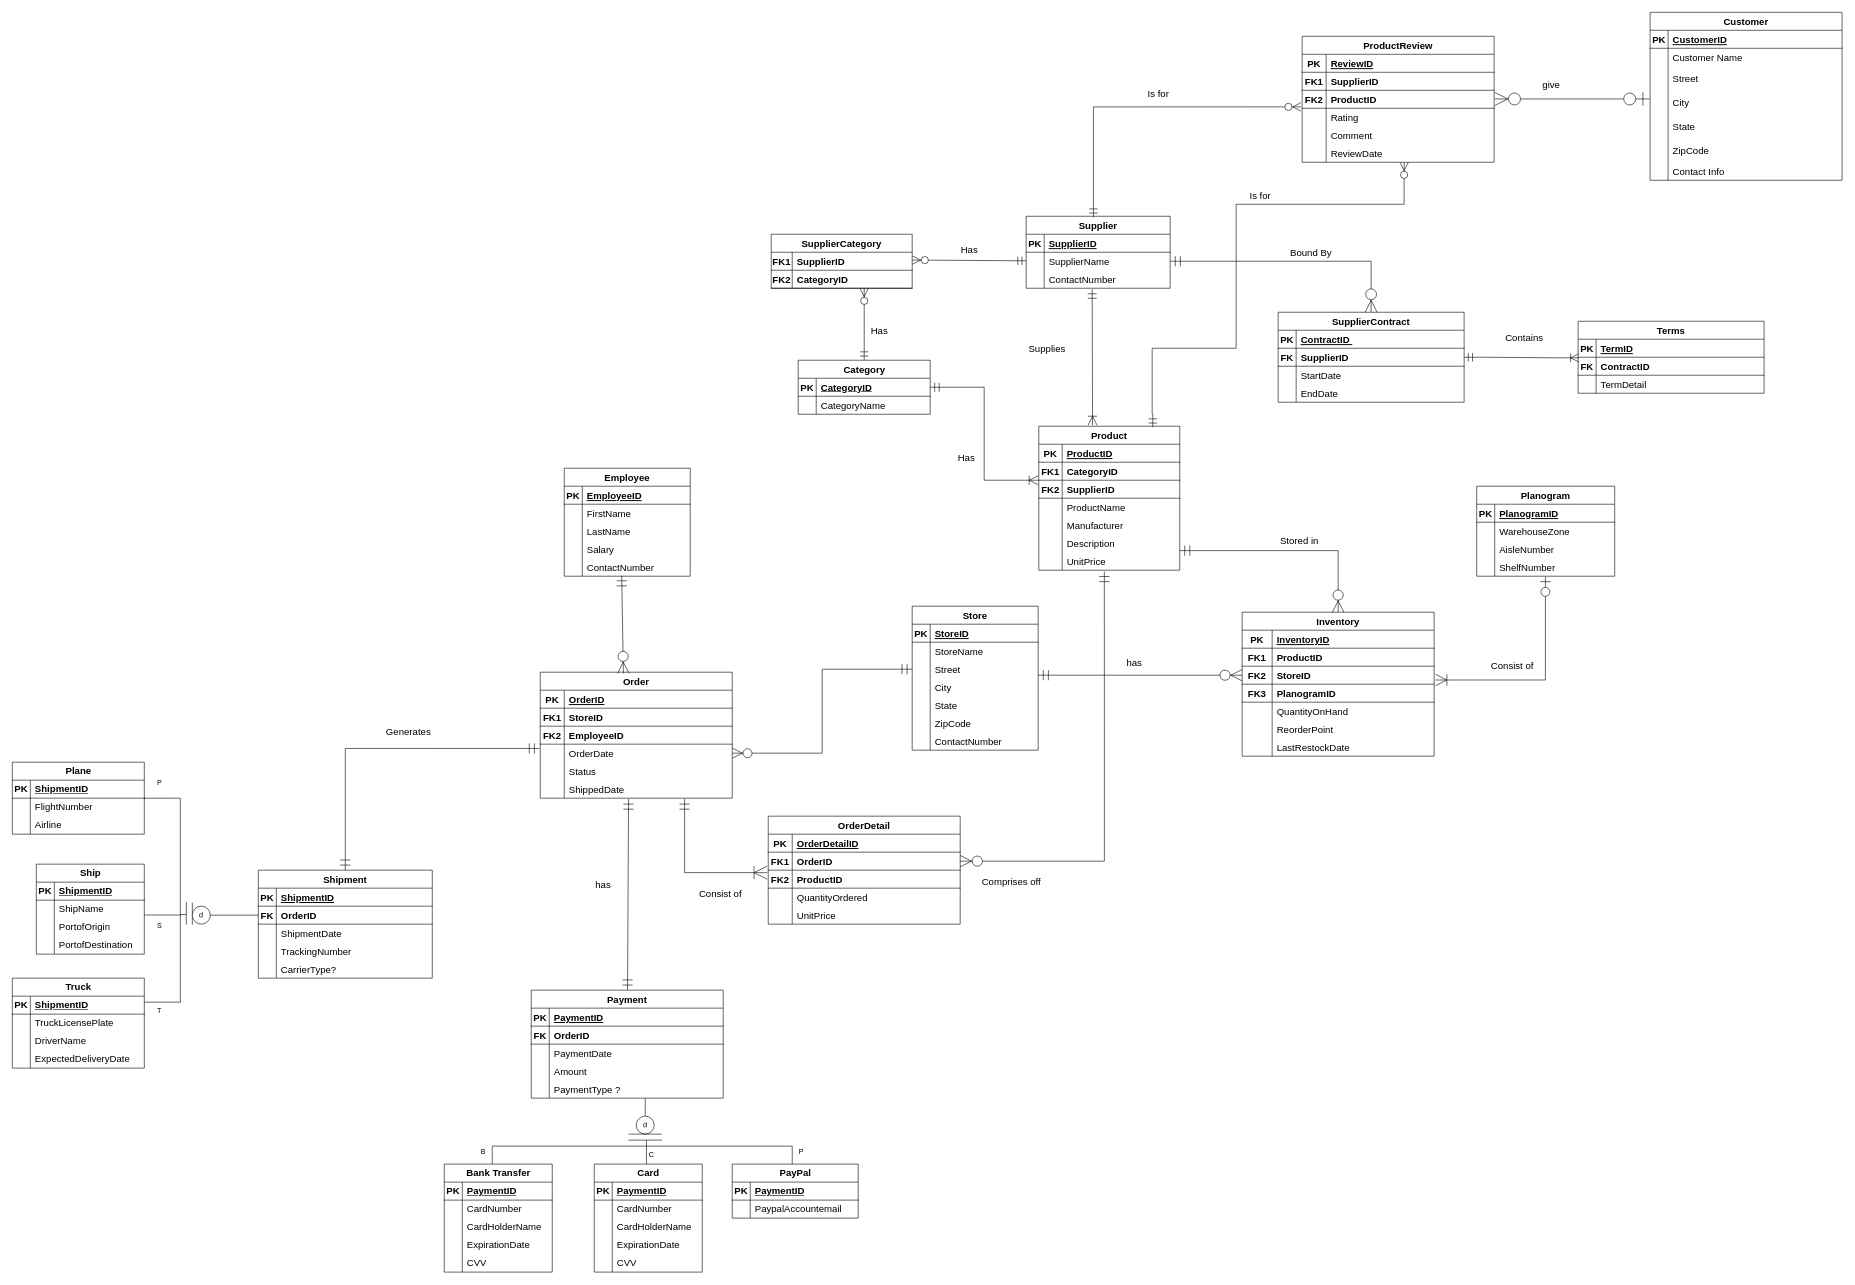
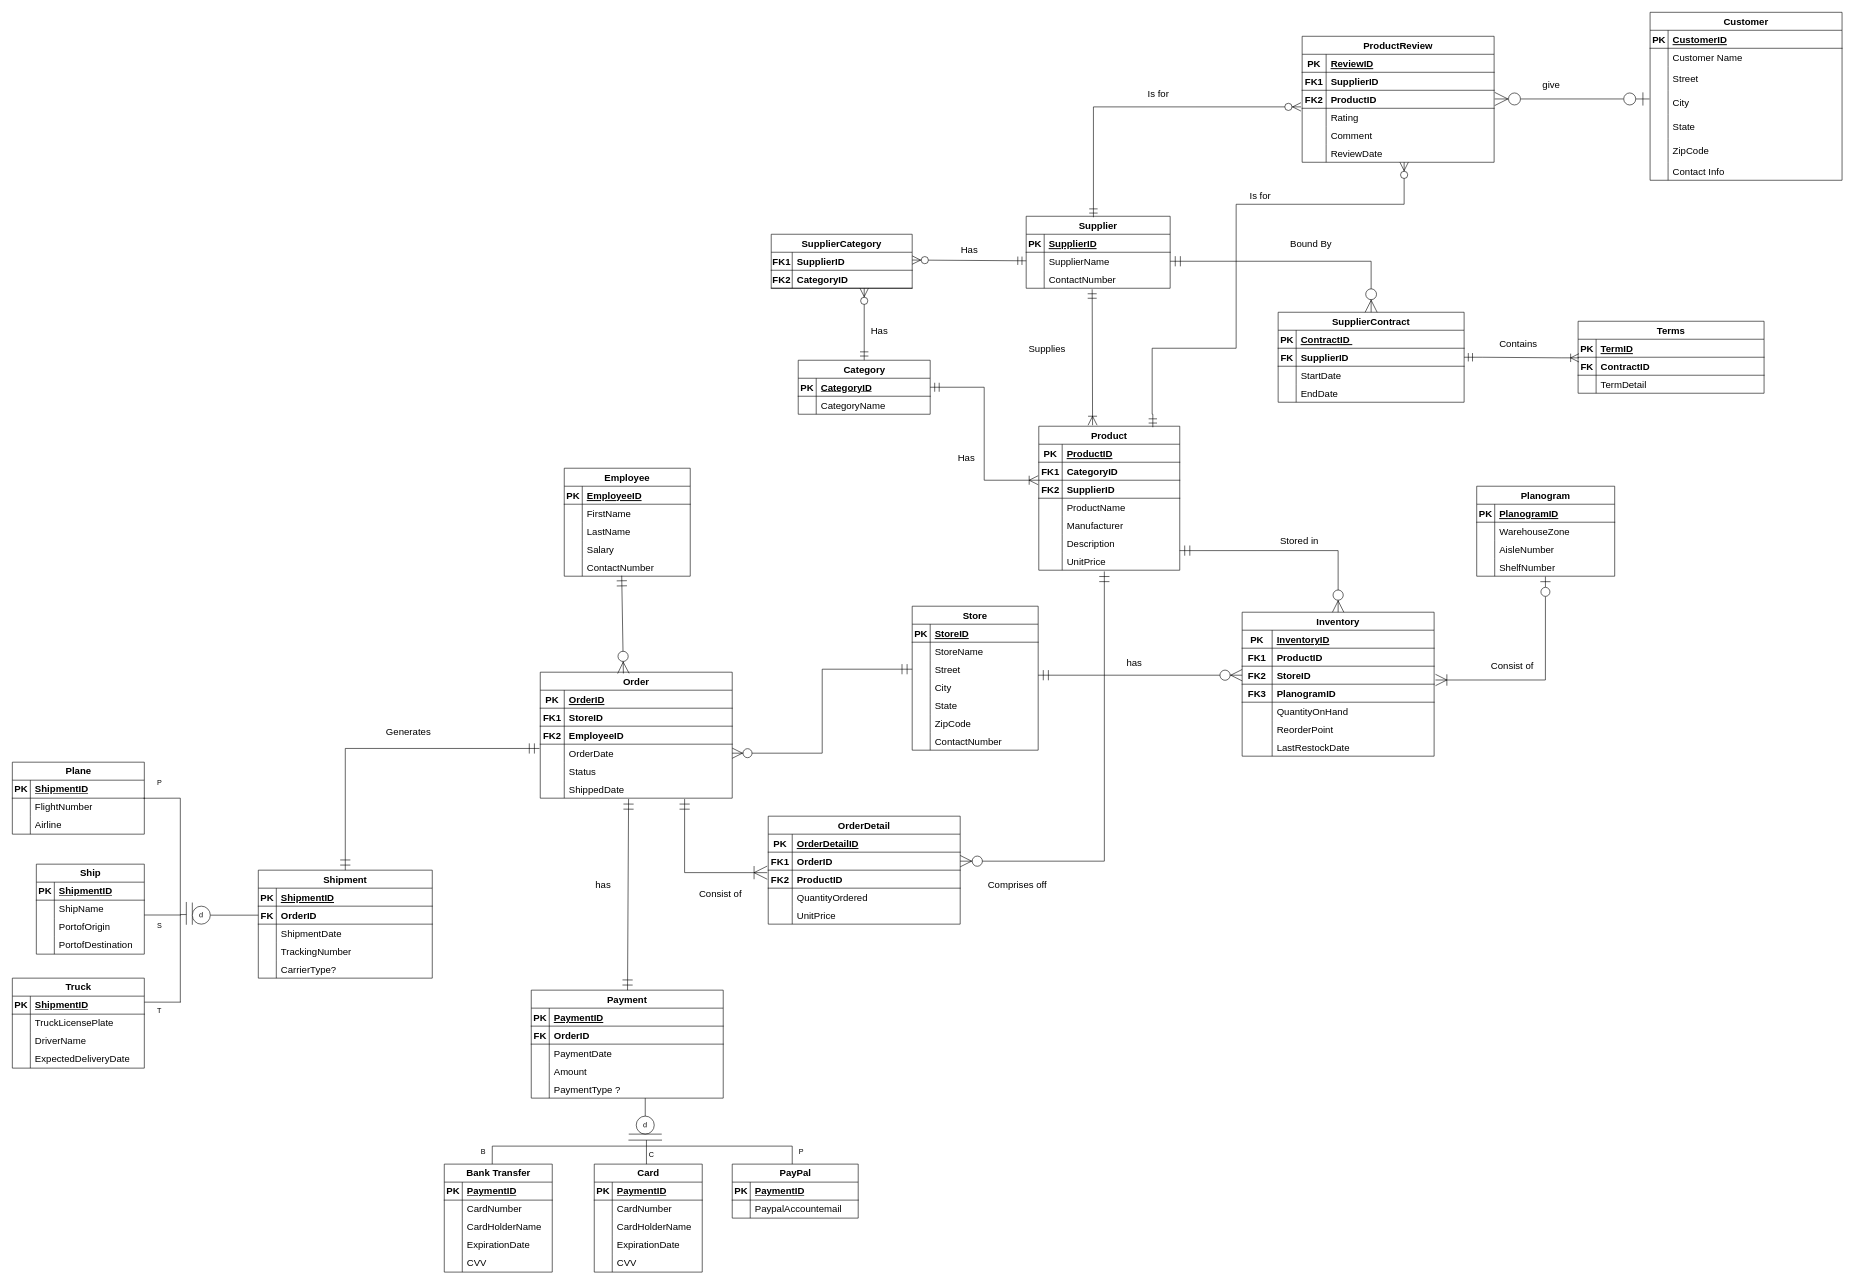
node "Bound By": moved (1311, 252) -> (1311, 243)
node "Contains": moved (1524, 338) -> (1518, 344)
node "Comprises off": moved (1011, 882) -> (1017, 885)
